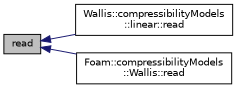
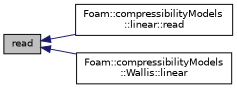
node "Wallis::compressibilityModels ::linear::read": label "Wallis::compressibilityModels ::linear::read" -> "Foam::compressibilityModels ::linear::read"
node "Foam::compressibilityModels ::Wallis::read": label "Foam::compressibilityModels ::Wallis::read" -> "Foam::compressibilityModels ::Wallis::linear"
